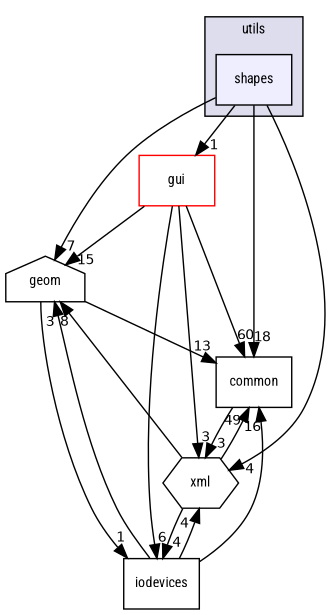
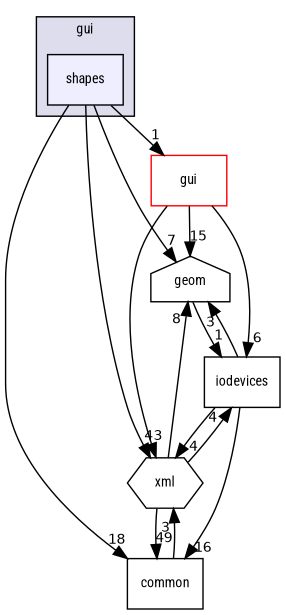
cluster "utils": label "utils" -> "gui"
edge "gui" -> "common": removed
edge "geom" -> "common": removed
